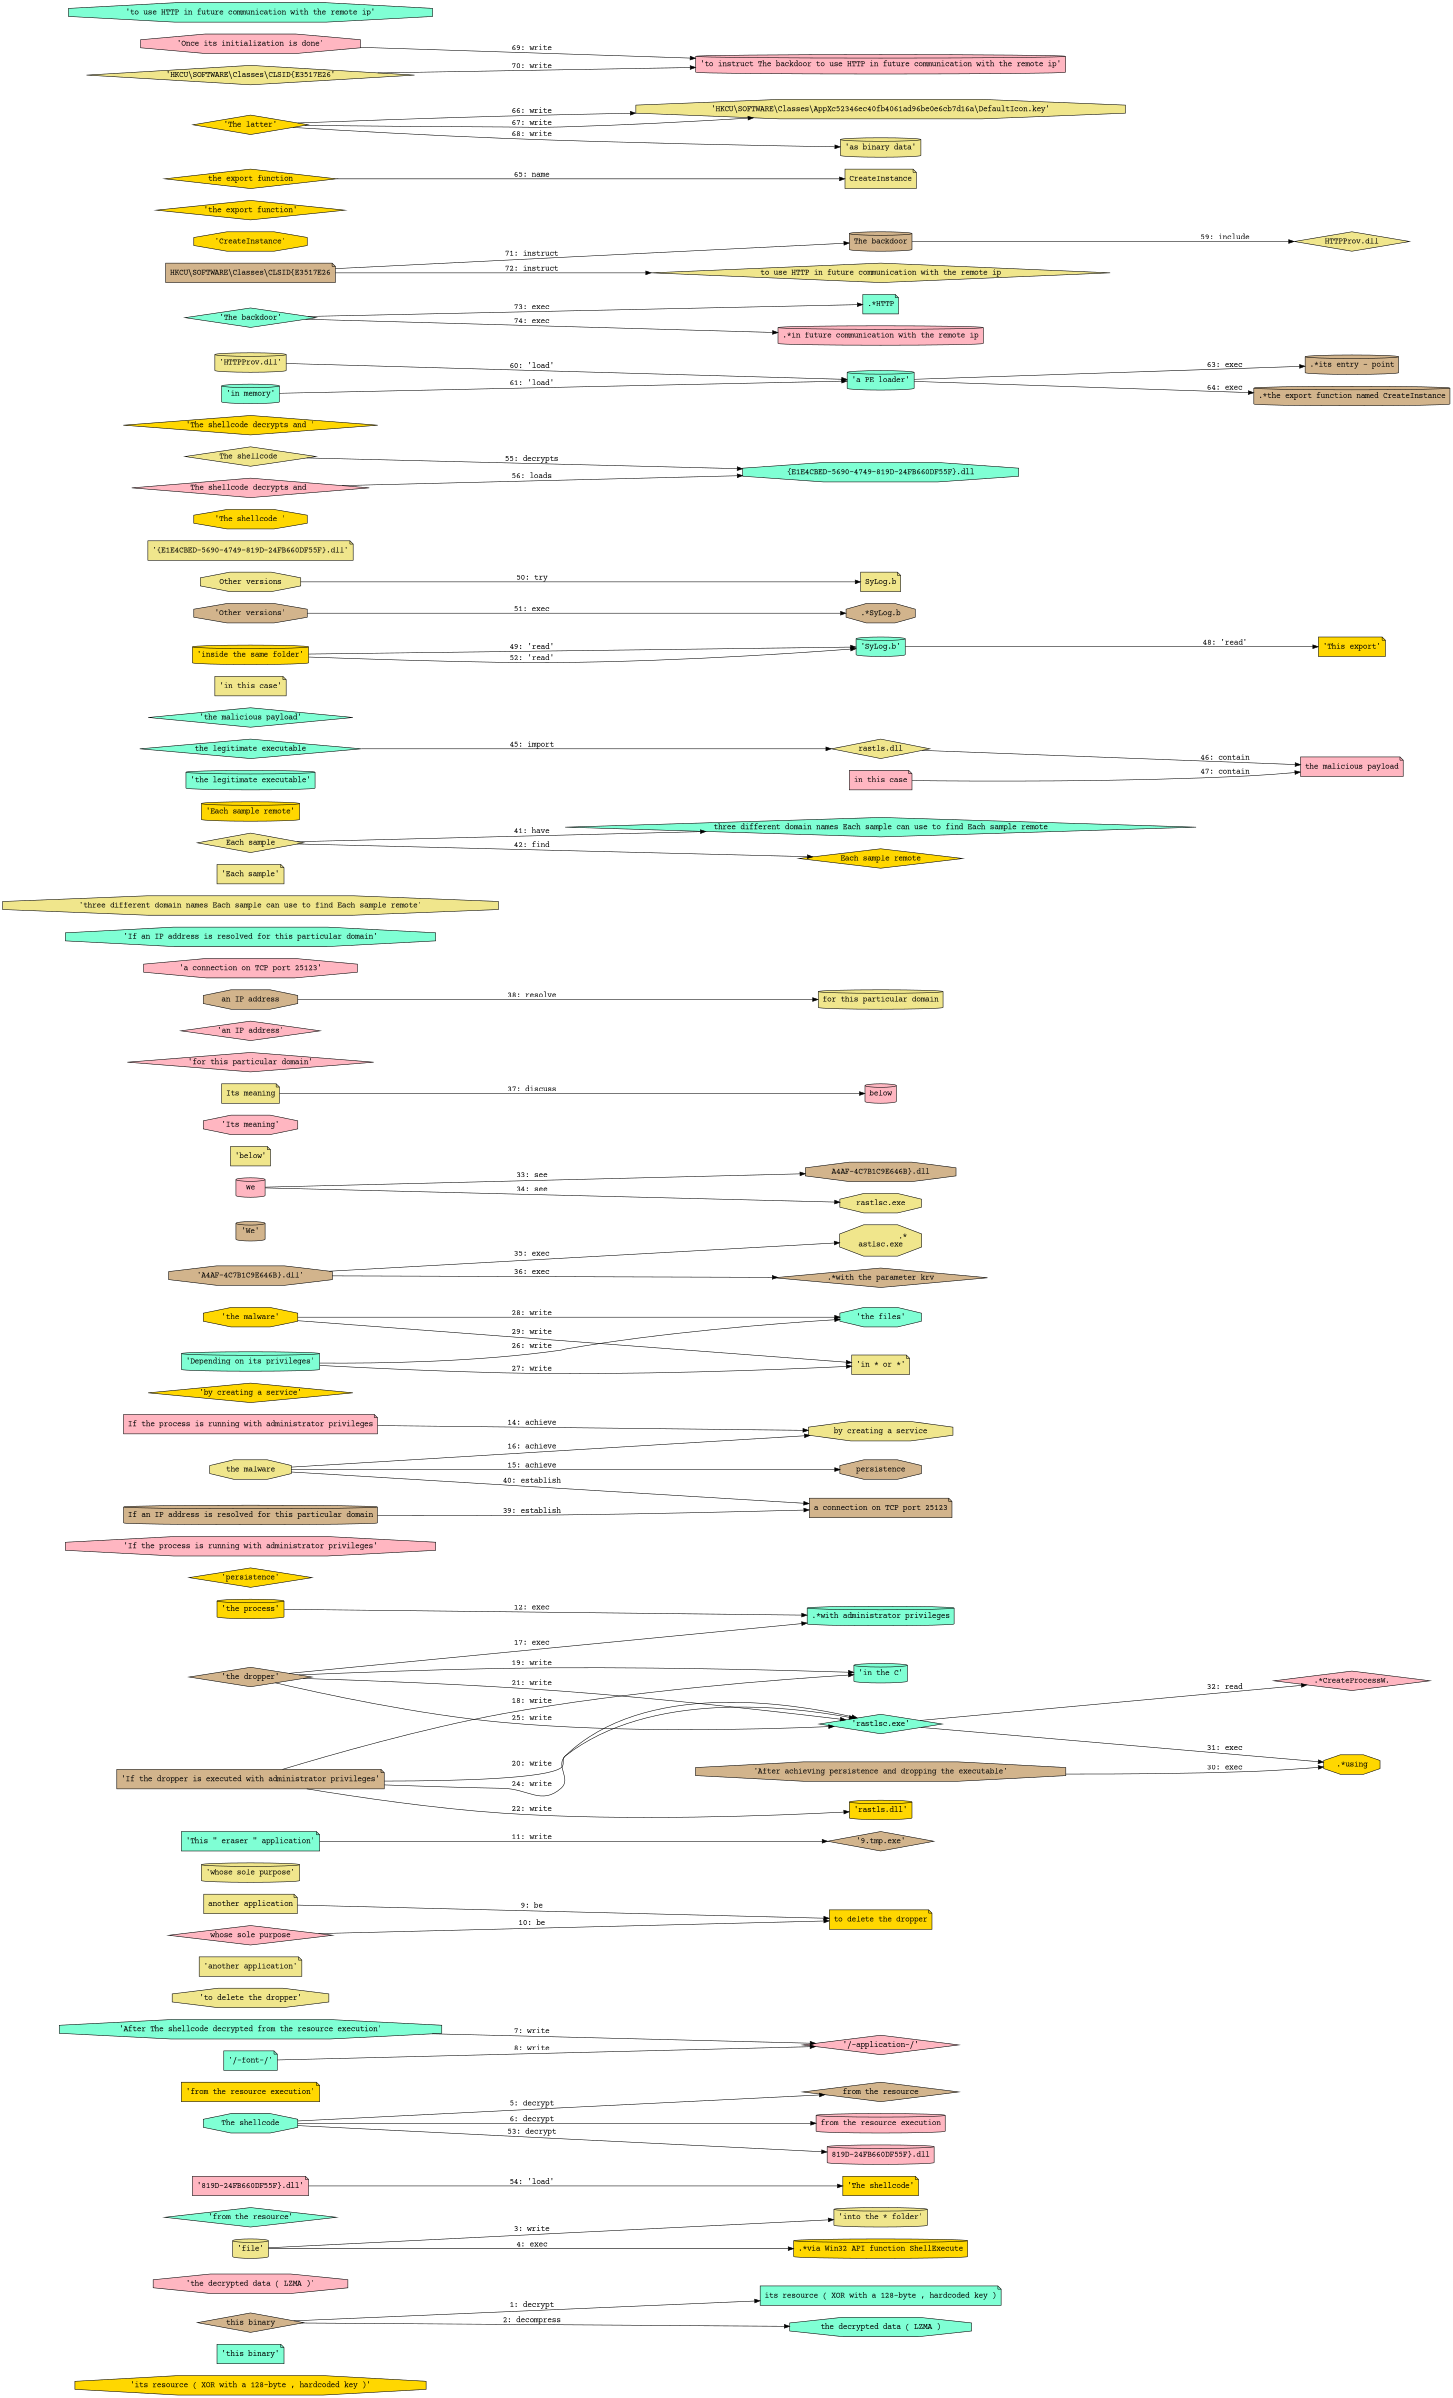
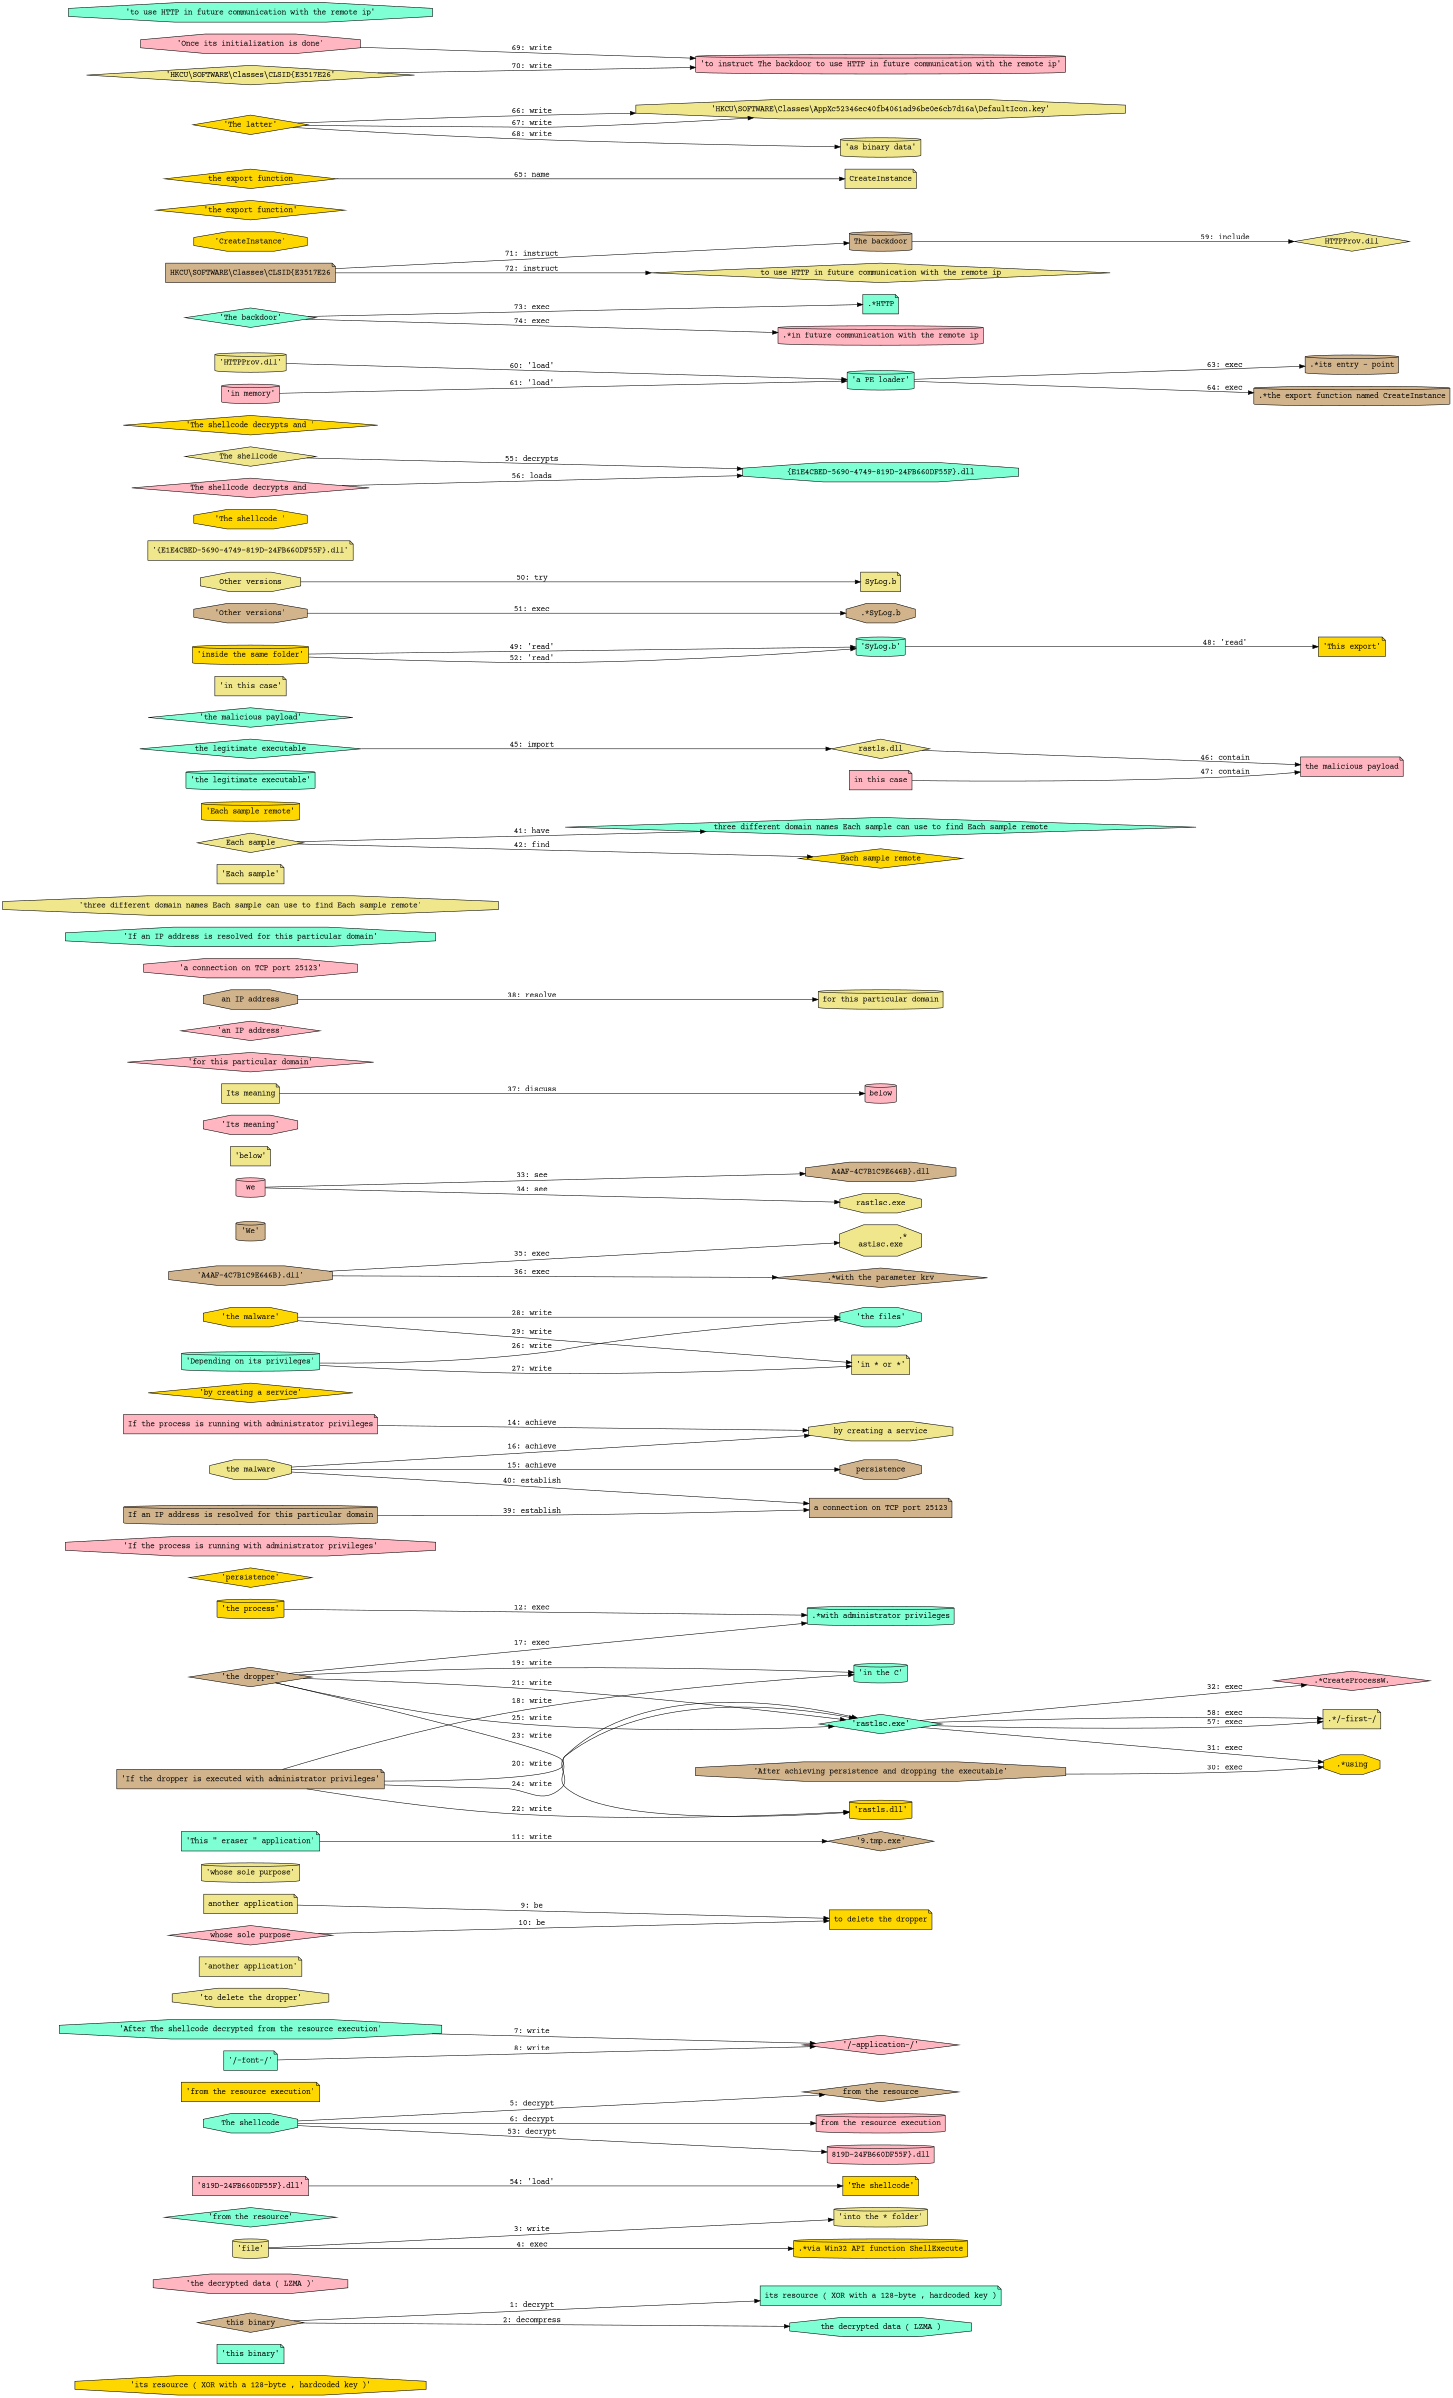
node "'in memory'": fillcolor aquamarine -> lightpink
edge "'rastlsc.exe'" -> ".*CreateProcessW.": label "32: read" -> "32: exec"
node ".*/-first-/": added
edge "'the dropper'" -> "'rastls.dll'": added, label "23: write"
